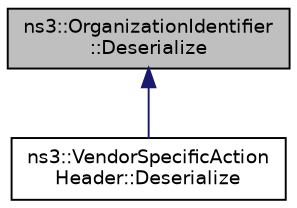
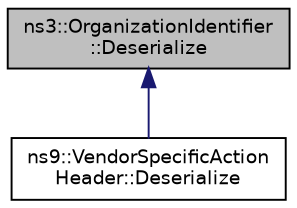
node "ns3::VendorSpecificAction Header::Deserialize": label "ns3::VendorSpecificAction Header::Deserialize" -> "ns9::VendorSpecificAction Header::Deserialize"
